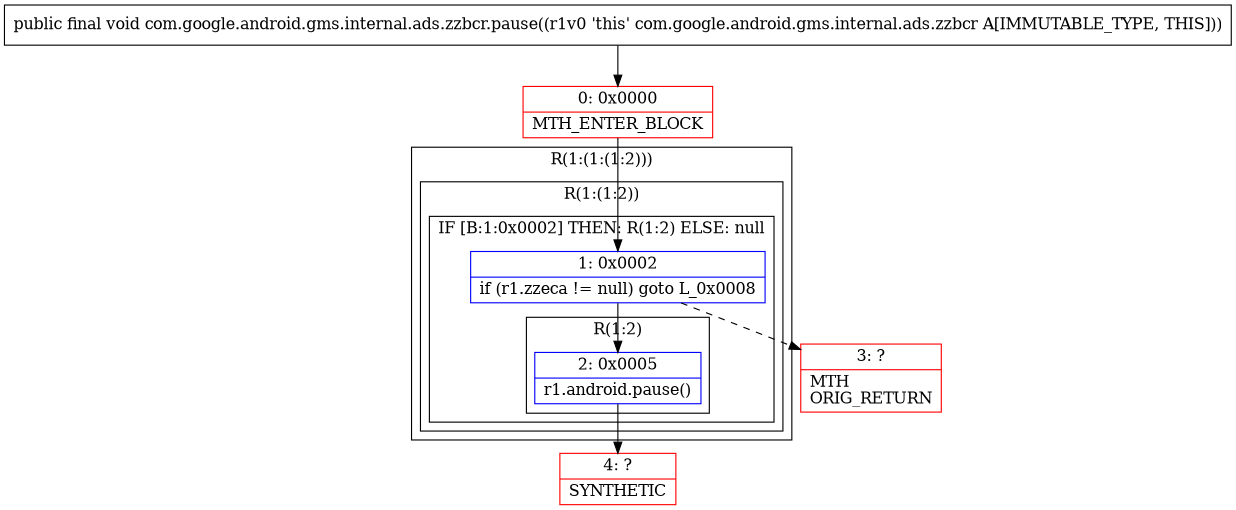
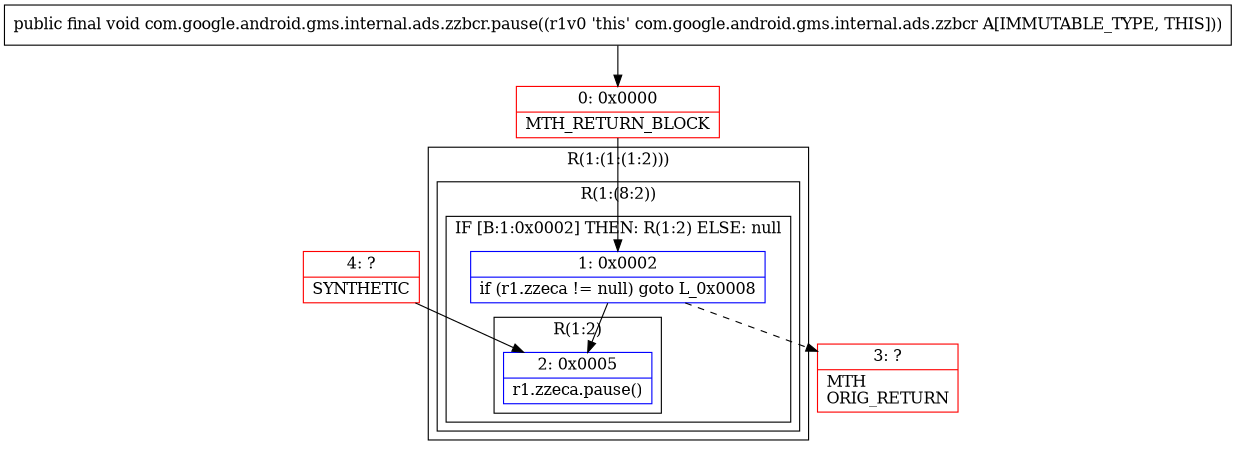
node "0: 0x0000": text "MTH_ENTER_BLOCK" -> "MTH_RETURN_BLOCK"
cluster "R(1:(1:2))": label "R(1:(1:2))" -> "R(1:(8:2))"
node "2: 0x0005": text "r1.android.pause()" -> "r1.zzeca.pause()"
edge "2: 0x0005" -> "4: ?": reversed
